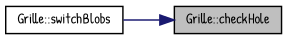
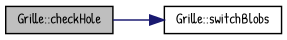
edge "Grille::switchBlobs" -> "Grille::checkHole": reversed
